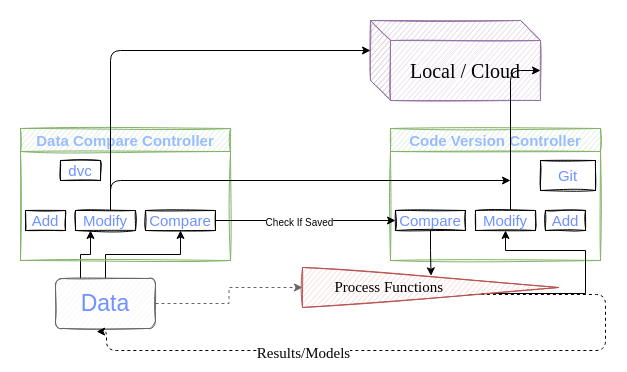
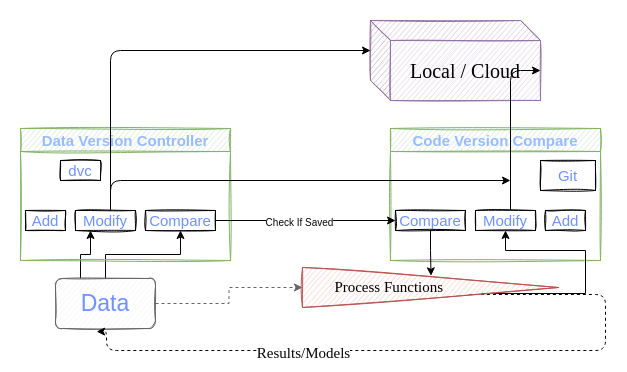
node "Data Compare Controller": label "Data Compare Controller" -> "Data Version Controller"
node "Code Version Controller": label "Code Version Controller" -> "Code Version Compare"
